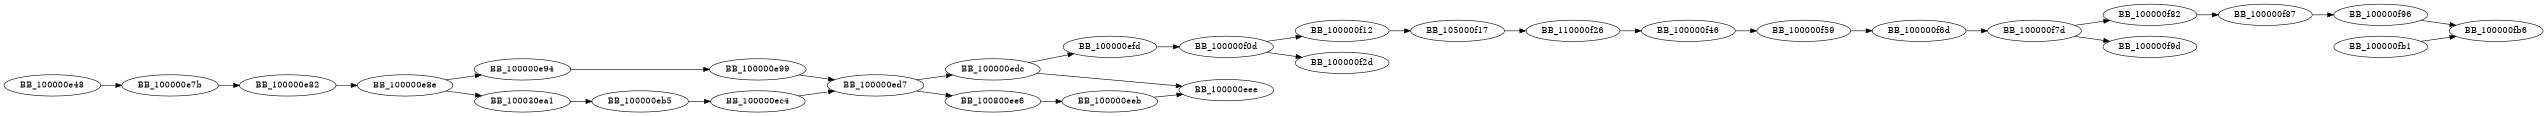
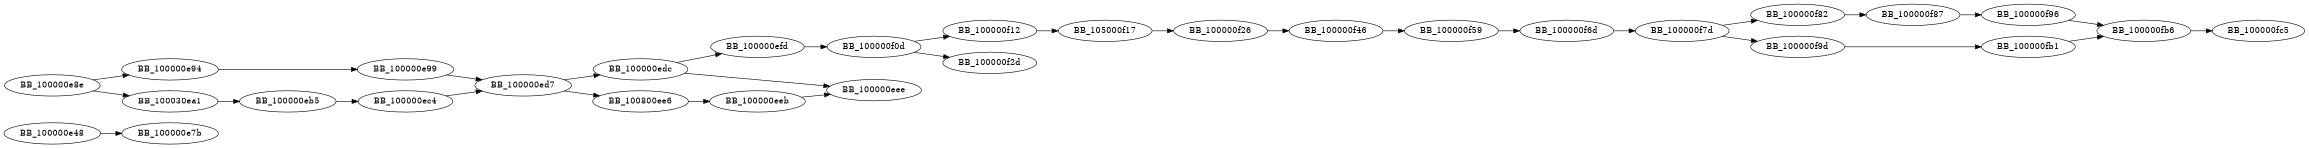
node "BB_110000f26": label "BB_110000f26" -> "BB_100000f26"
node "BB_100000fc5": added
edge "BB_100000f9d" -> "BB_100000fb1": added
node "BB_100000e82": removed
